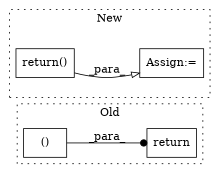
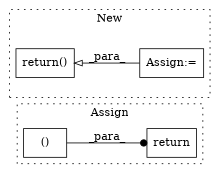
edge "return()" -> "Assign:=": reversed
cluster "Old": label "Old" -> "Assign"
